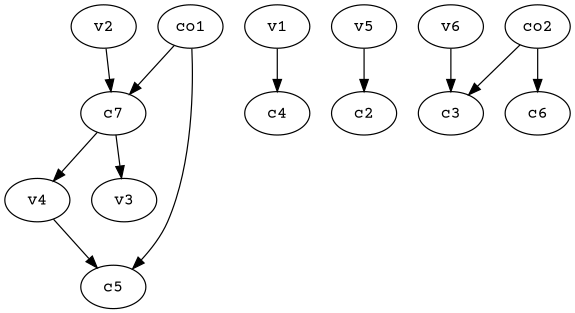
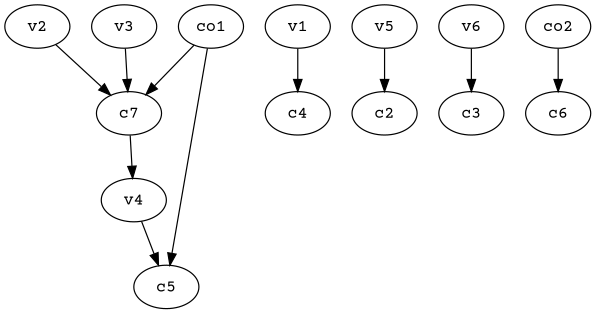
edge "co2" -> "c3": removed
edge "c7" -> "v3": reversed
